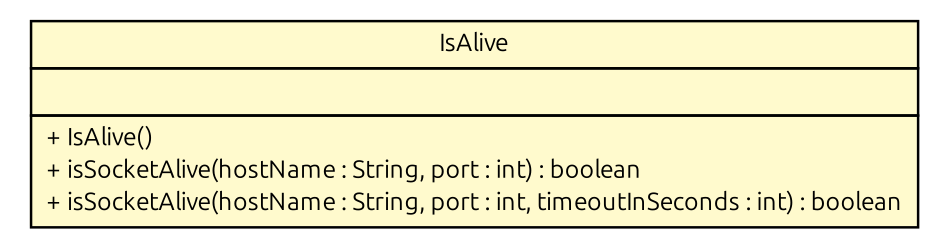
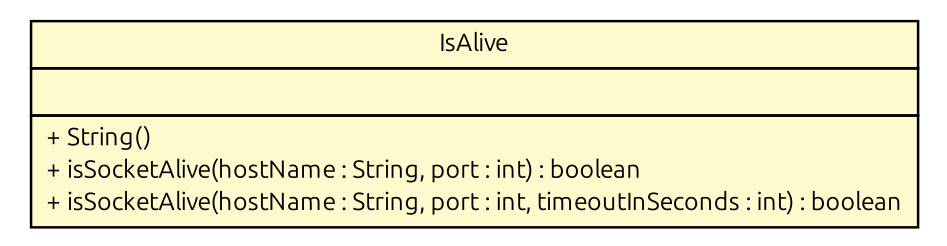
node "IsAlive": text "+ IsAlive()" -> "+ String()"
